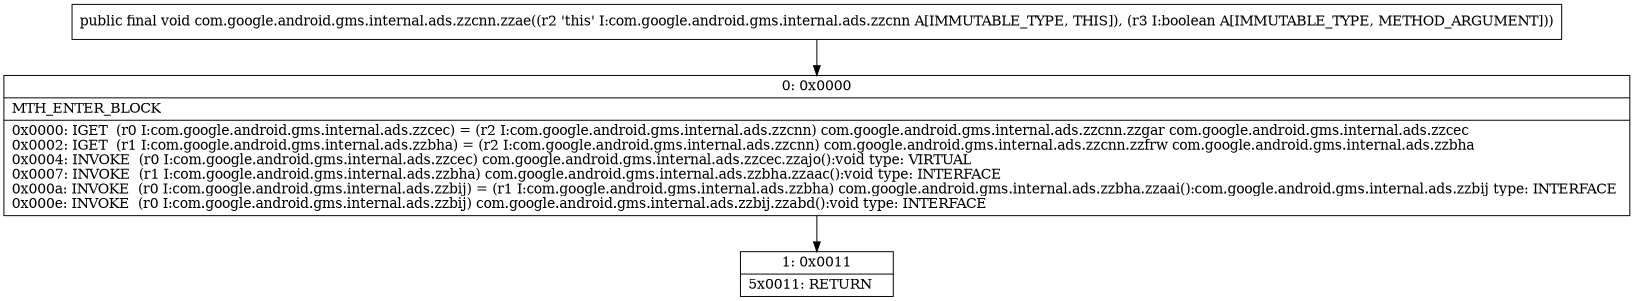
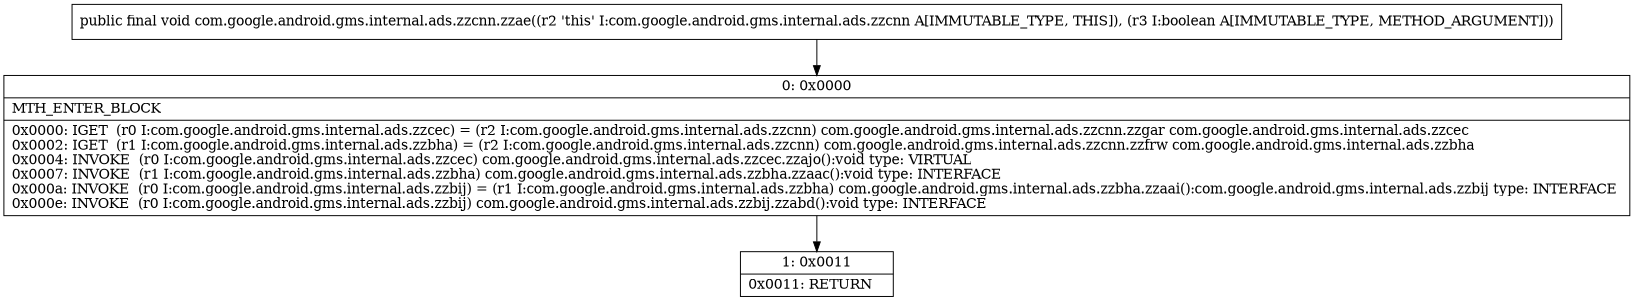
node "1: 0x0011": text "5x0011: RETURN" -> "0x0011: RETURN"
